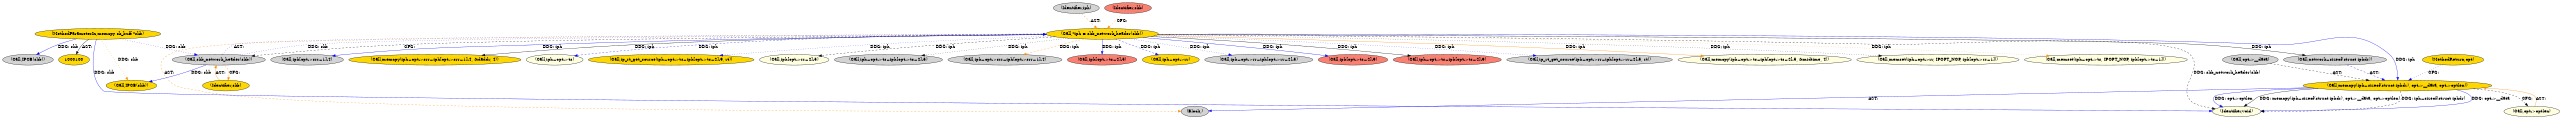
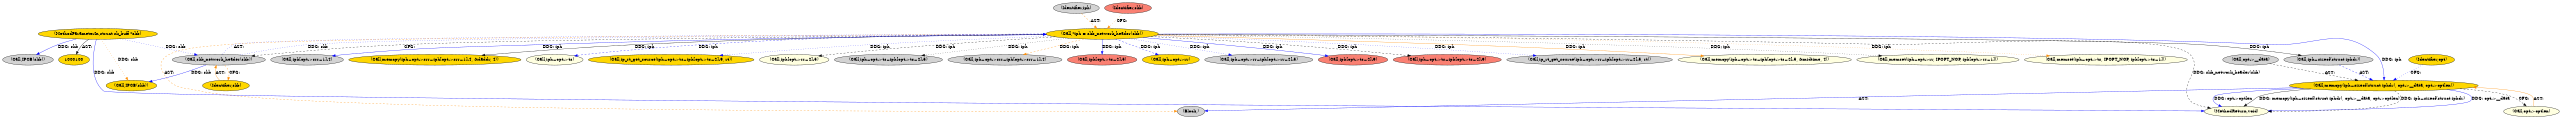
node "(MethodParameterIn,memcpy sk_buff *skb)": label "(MethodParameterIn,memcpy sk_buff *skb)" -> "(MethodParameterIn,struct sk_buff *skb)"
edge "(Call,*iph = skb_network_header(skb))" -> "(Call,iph+opt->ts+iph[opt->ts+2]-9)": style solid -> dashed
node "(Call,network+sizeof(struct iphdr))": label "(Call,network+sizeof(struct iphdr))" -> "(Call,iph+sizeof(struct iphdr))"
node "(MethodReturn,opt)": label "(MethodReturn,opt)" -> "(Identifier,opt)"
node "(Identifier,void)": label "(Identifier,void)" -> "(MethodReturn,void)"
